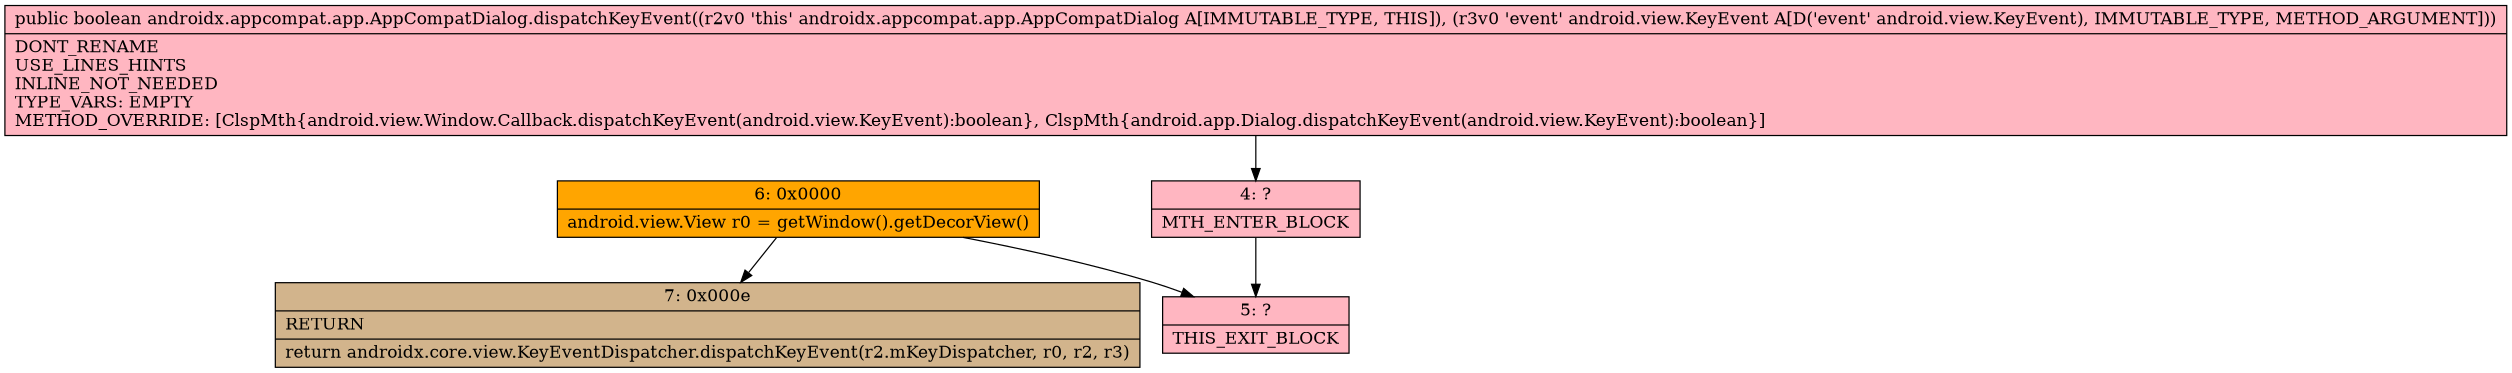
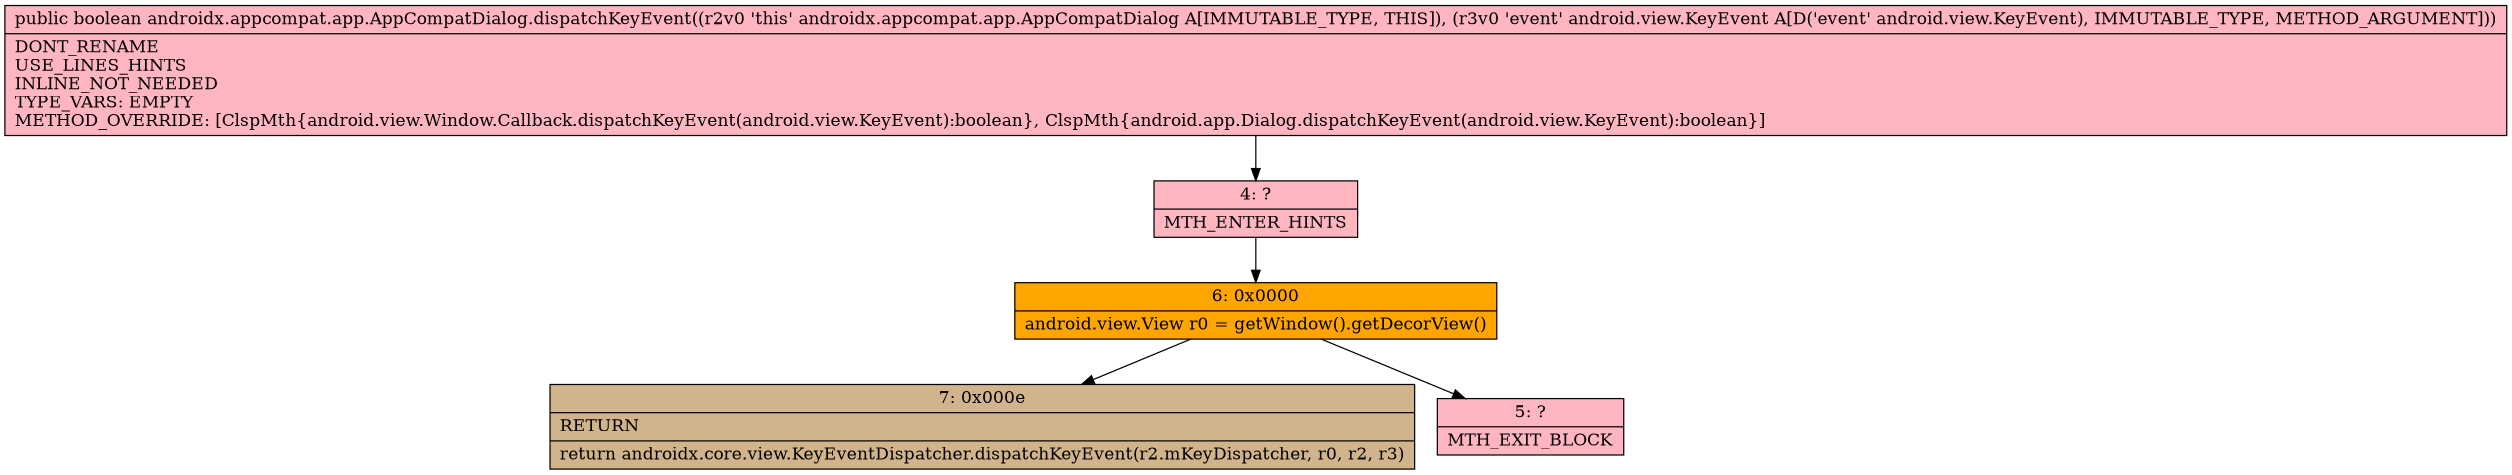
node "4: ?": text "MTH_ENTER_BLOCK" -> "MTH_ENTER_HINTS"
edge "4: ?" -> "5: ?": now "4: ?" -> "6: 0x0000"
node "5: ?": text "THIS_EXIT_BLOCK" -> "MTH_EXIT_BLOCK"
